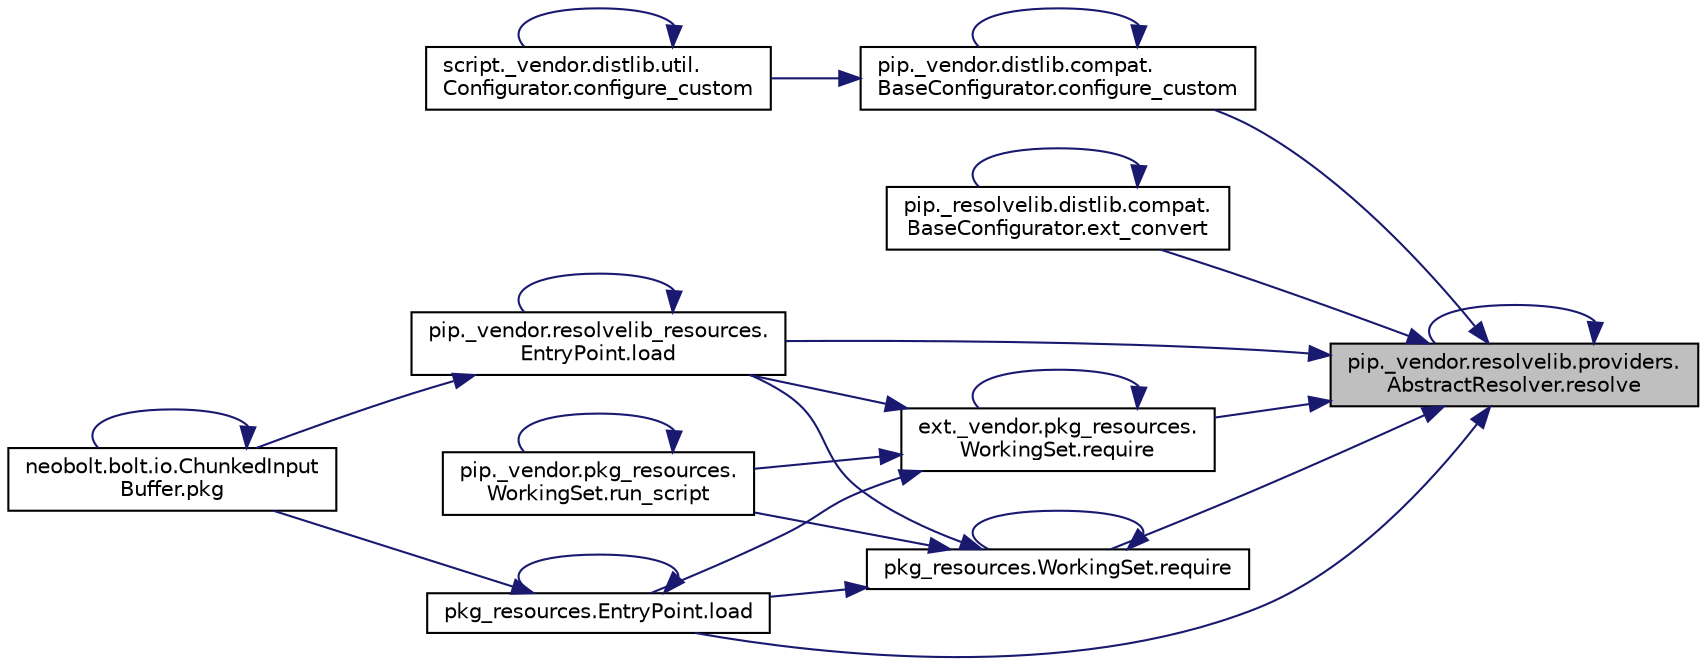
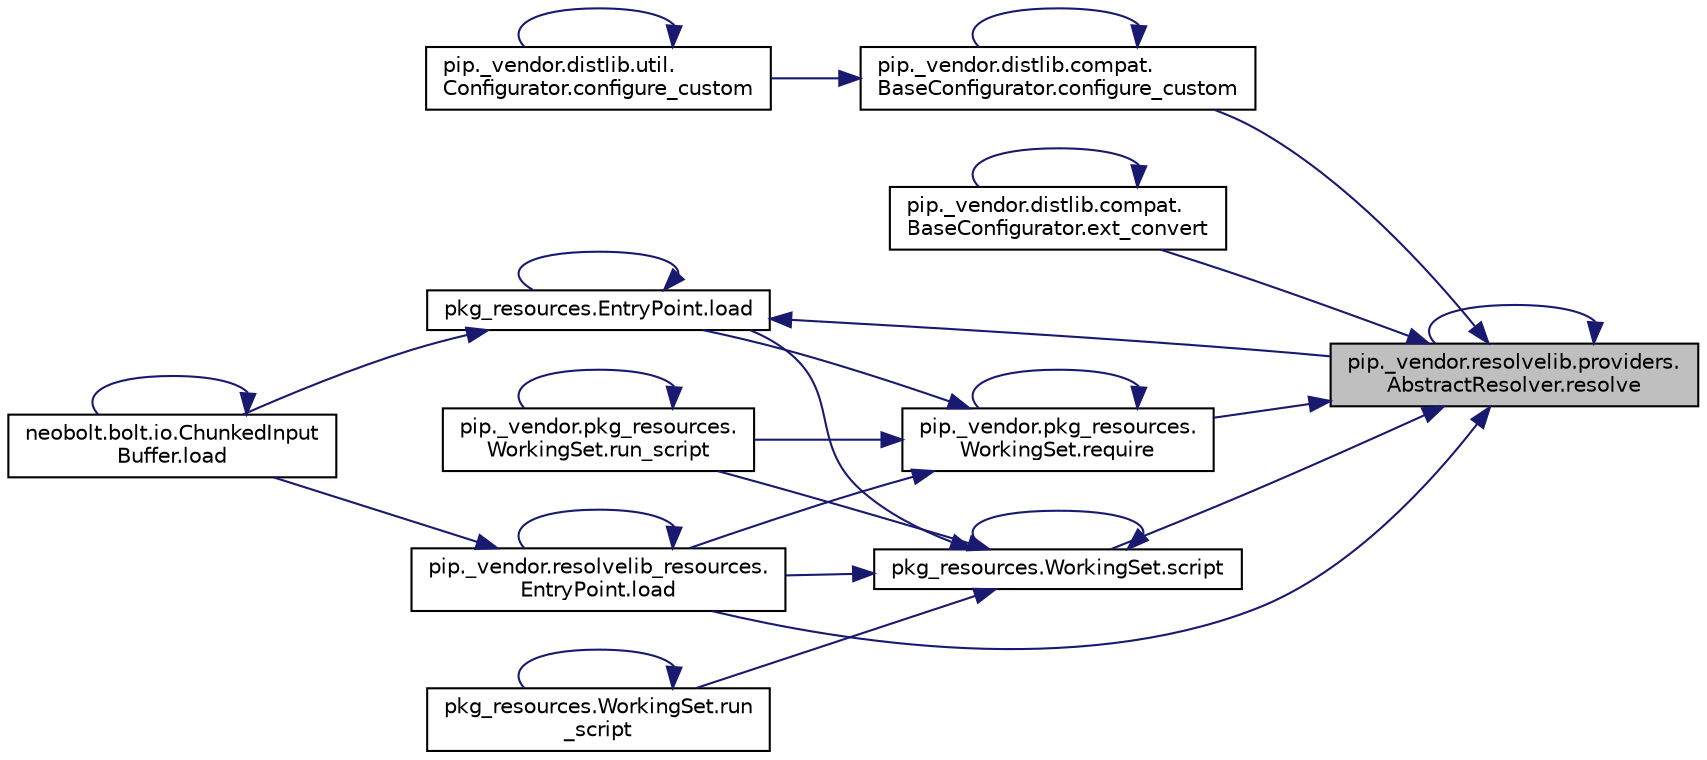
node "script._vendor.distlib.util. Configurator.configure_custom": label "script._vendor.distlib.util. Configurator.configure_custom" -> "pip._vendor.distlib.util. Configurator.configure_custom"
node "pip._resolvelib.distlib.compat. BaseConfigurator.ext_convert": label "pip._resolvelib.distlib.compat. BaseConfigurator.ext_convert" -> "pip._vendor.distlib.compat. BaseConfigurator.ext_convert"
node "ext._vendor.pkg_resources. WorkingSet.require": label "ext._vendor.pkg_resources. WorkingSet.require" -> "pip._vendor.pkg_resources. WorkingSet.require"
node "neobolt.bolt.io.ChunkedInput Buffer.pkg": label "neobolt.bolt.io.ChunkedInput Buffer.pkg" -> "neobolt.bolt.io.ChunkedInput Buffer.load"
node "pkg_resources.WorkingSet.require": label "pkg_resources.WorkingSet.require" -> "pkg_resources.WorkingSet.script"
edge "pkg_resources.EntryPoint.load" -> "pip._vendor.resolvelib.providers. AbstractResolver.resolve": reversed
node "pkg_resources.WorkingSet.run _script": added
